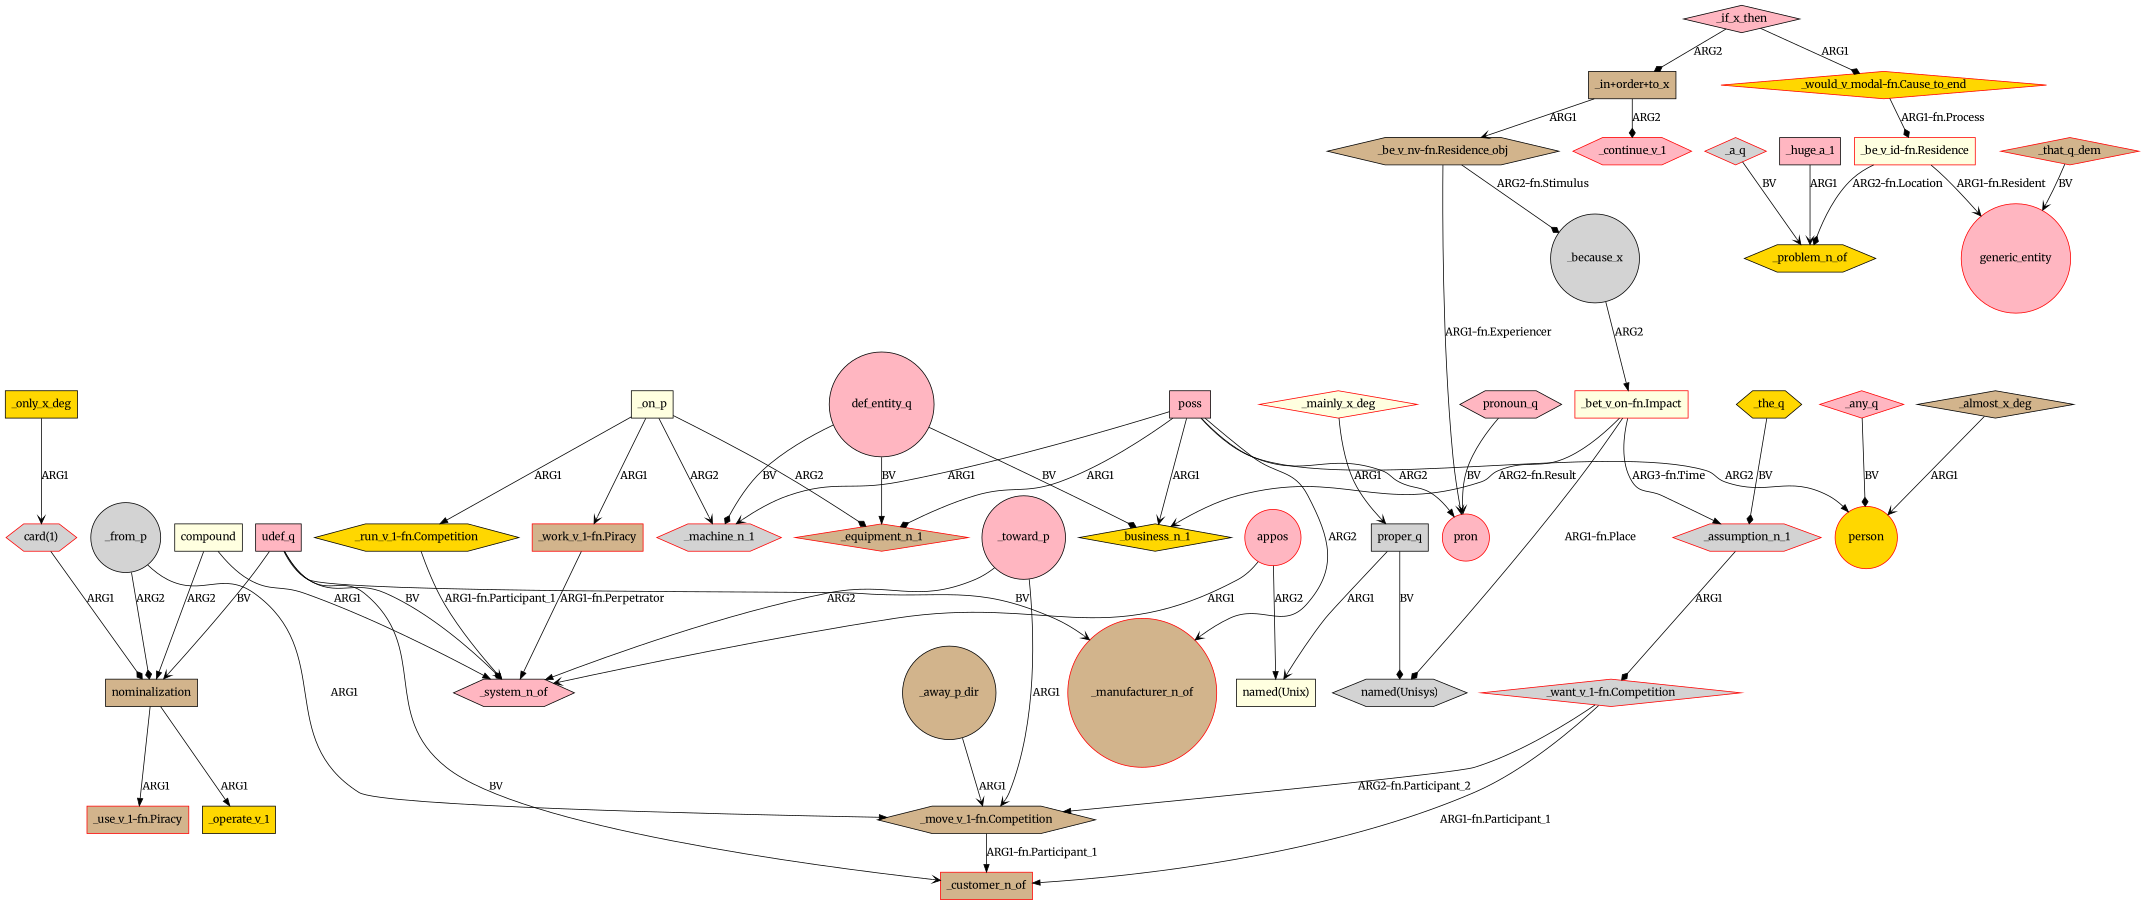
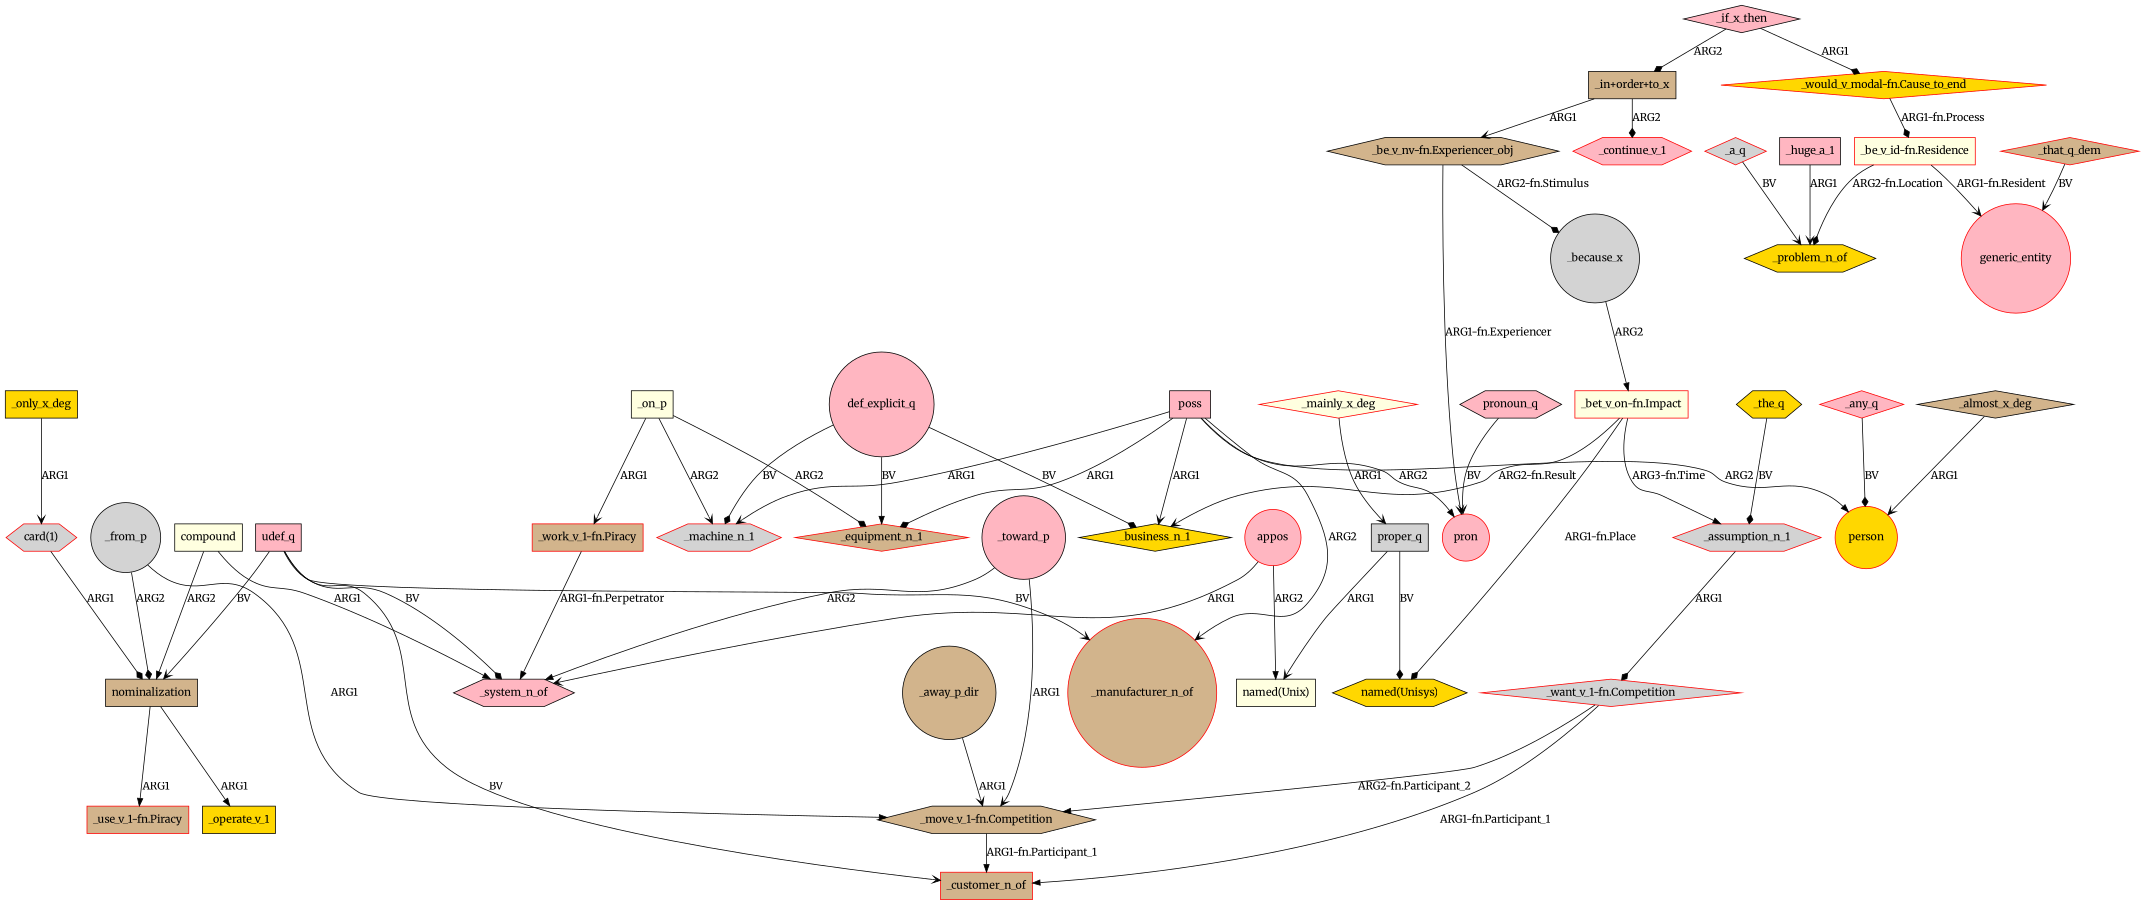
node "_be_v_nv-fn.Residence_obj": label "_be_v_nv-fn.Residence_obj" -> "_be_v_nv-fn.Experiencer_obj"
node "def_entity_q": label "def_entity_q" -> "def_explicit_q"
node "_run_v_1-fn.Competition": removed
node "named(Unisys)": fillcolor lightgrey -> gold
